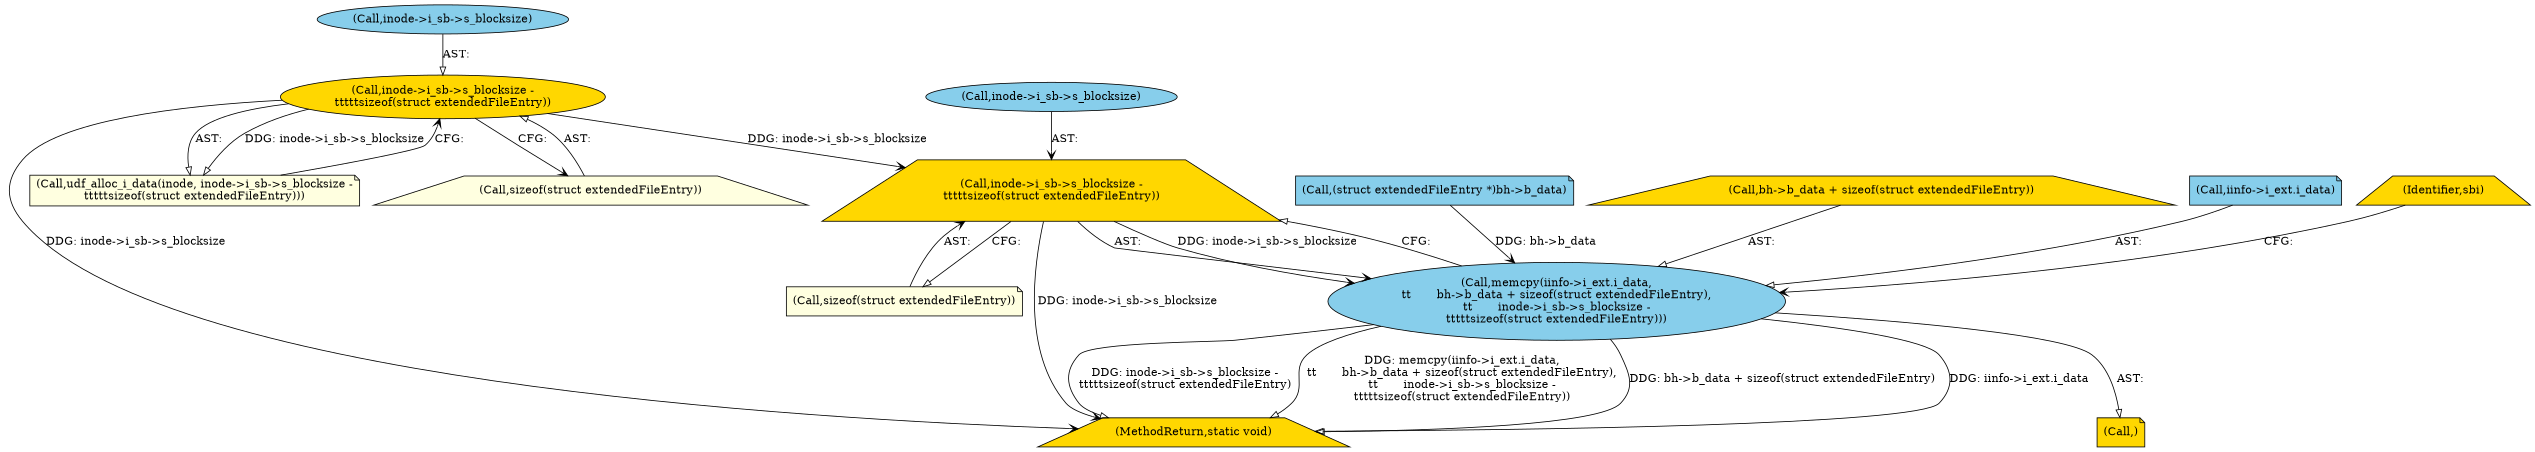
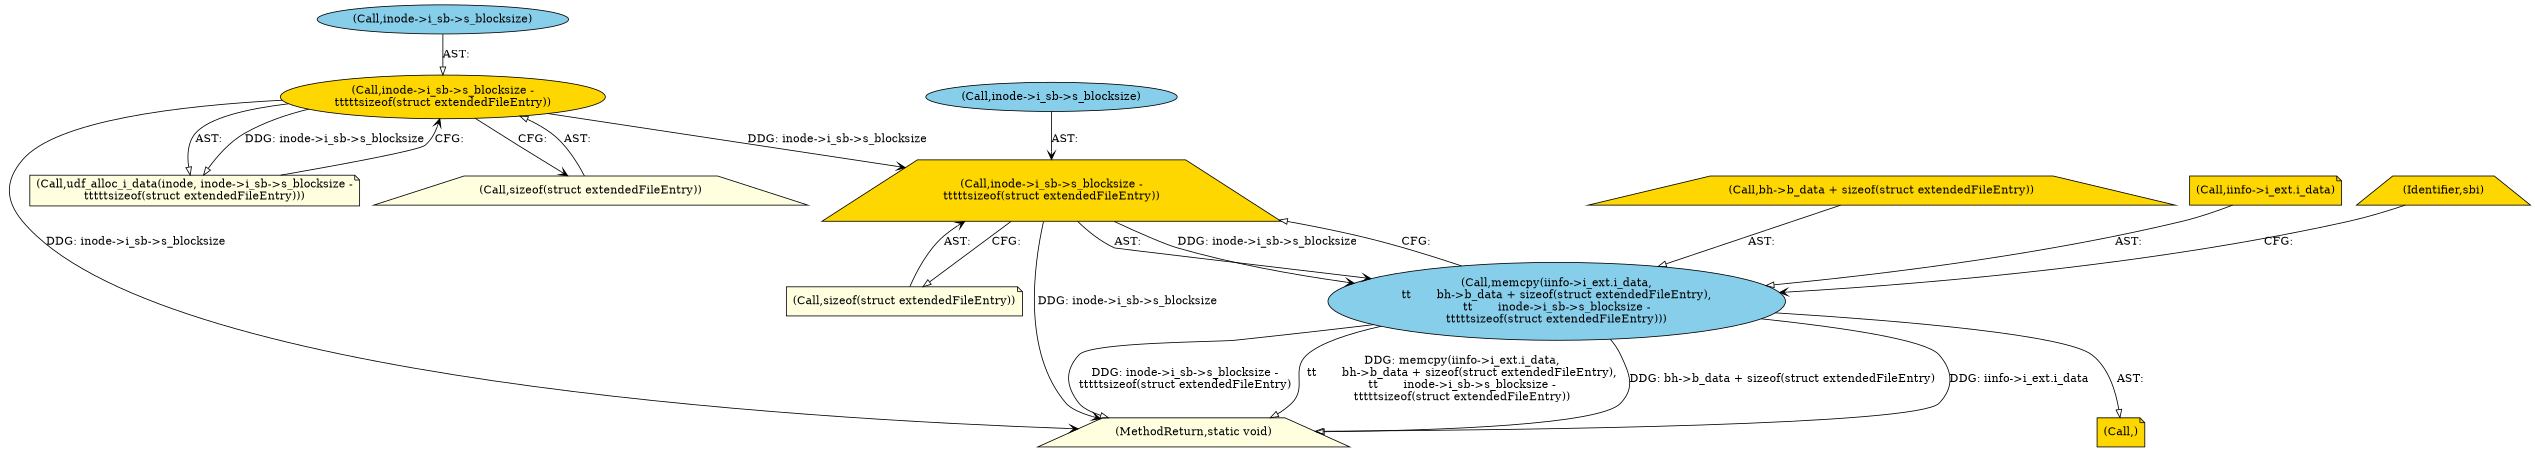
node "(Call,(struct extendedFileEntry *)bh->b_data)": removed
node "(Call,iinfo->i_ext.i_data)": fillcolor skyblue -> gold
node "(MethodReturn,static void)": fillcolor gold -> lightyellow
